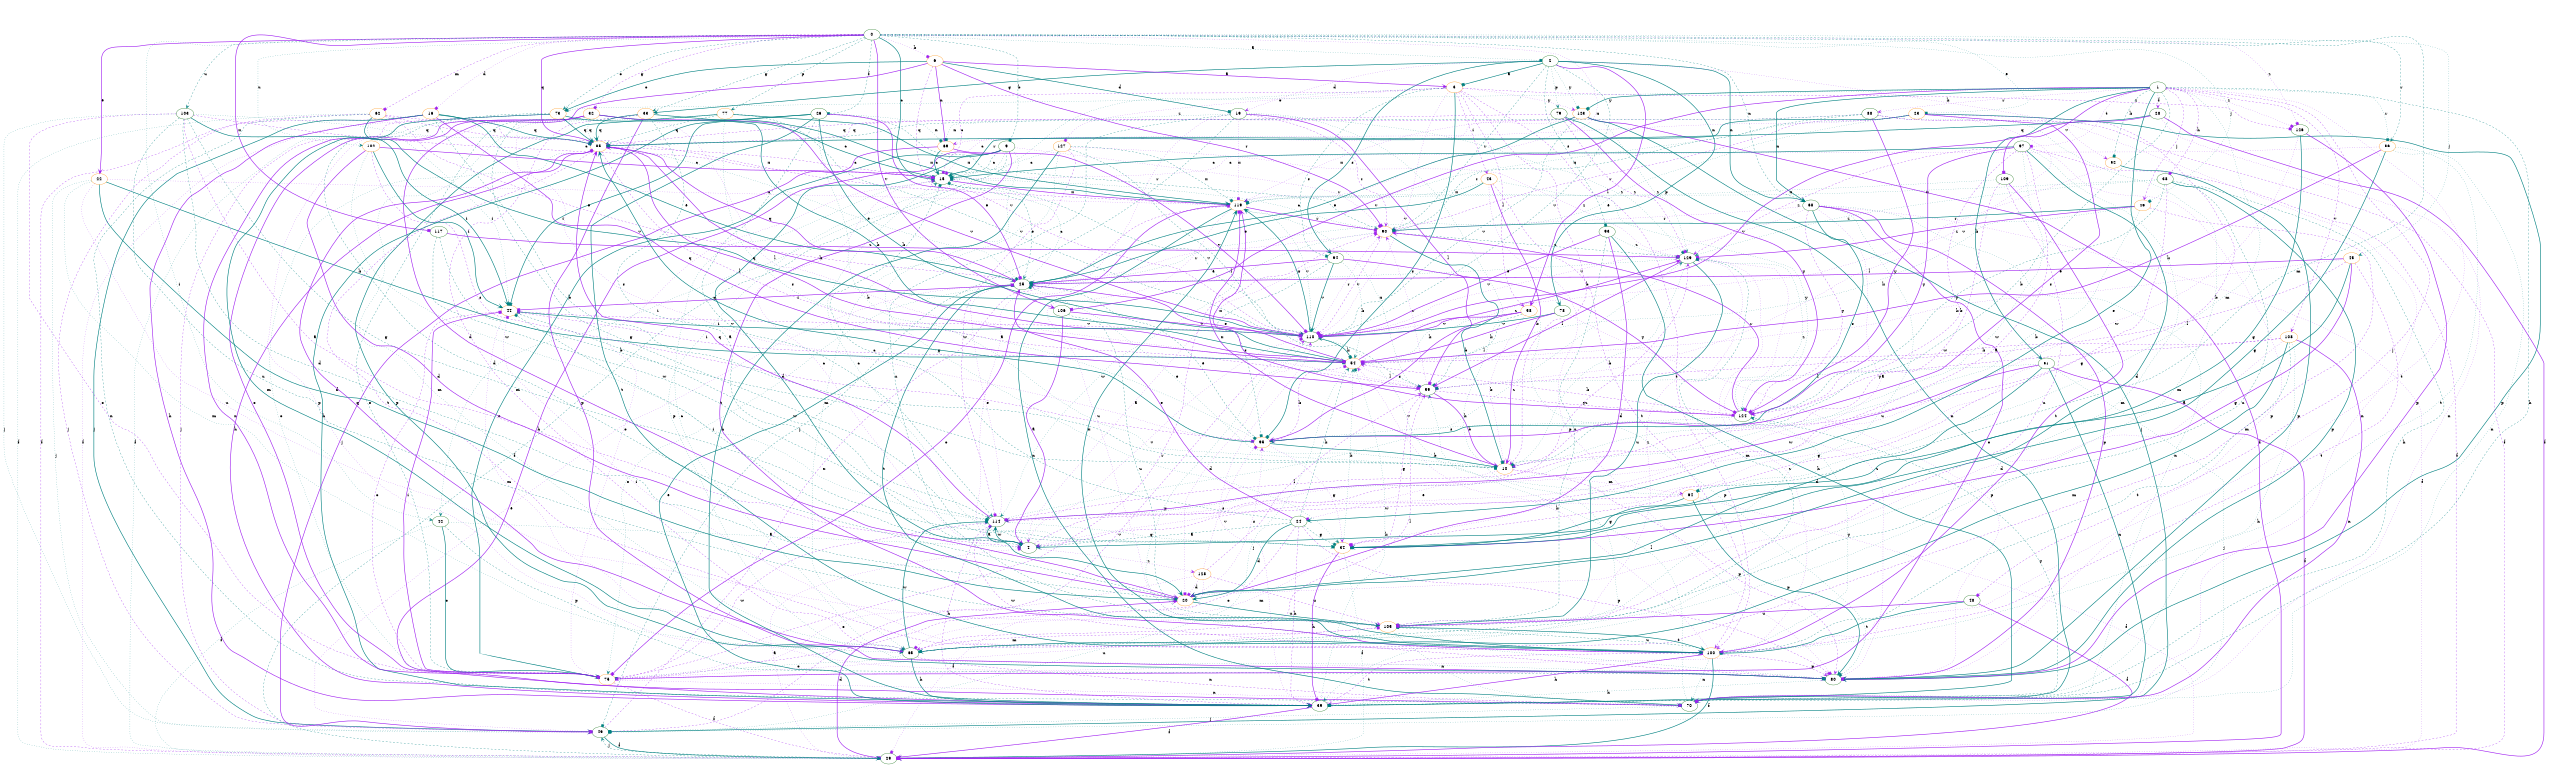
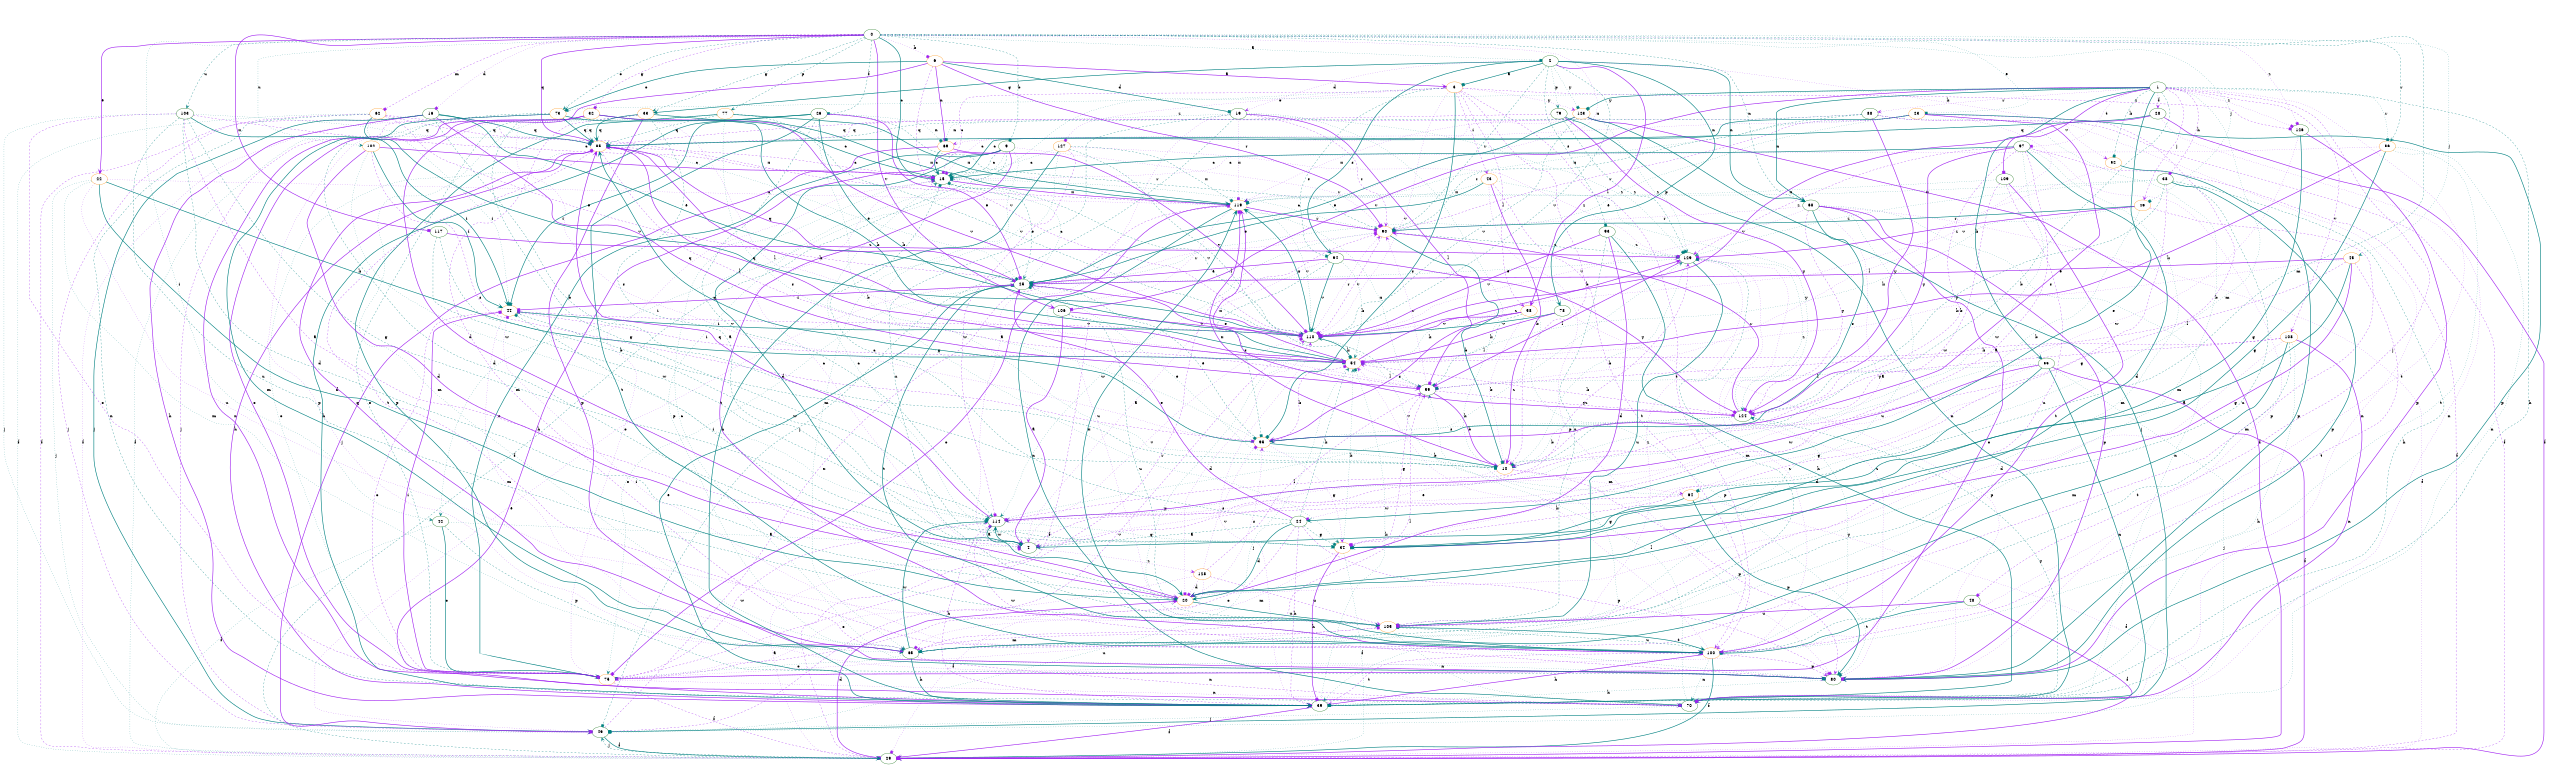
node "16": color darkorange -> darkgreen
edge "23" -> "15": label "r" -> "c"
edge "79" -> "129": color purple -> teal
node "51": label "51" -> "55"
edge "114" -> "25": removed, label "e"
edge "124" -> "10": added, label "b"
edge "65" -> "114": arrowhead box -> vee
edge "106" -> "29": added, label "f"
